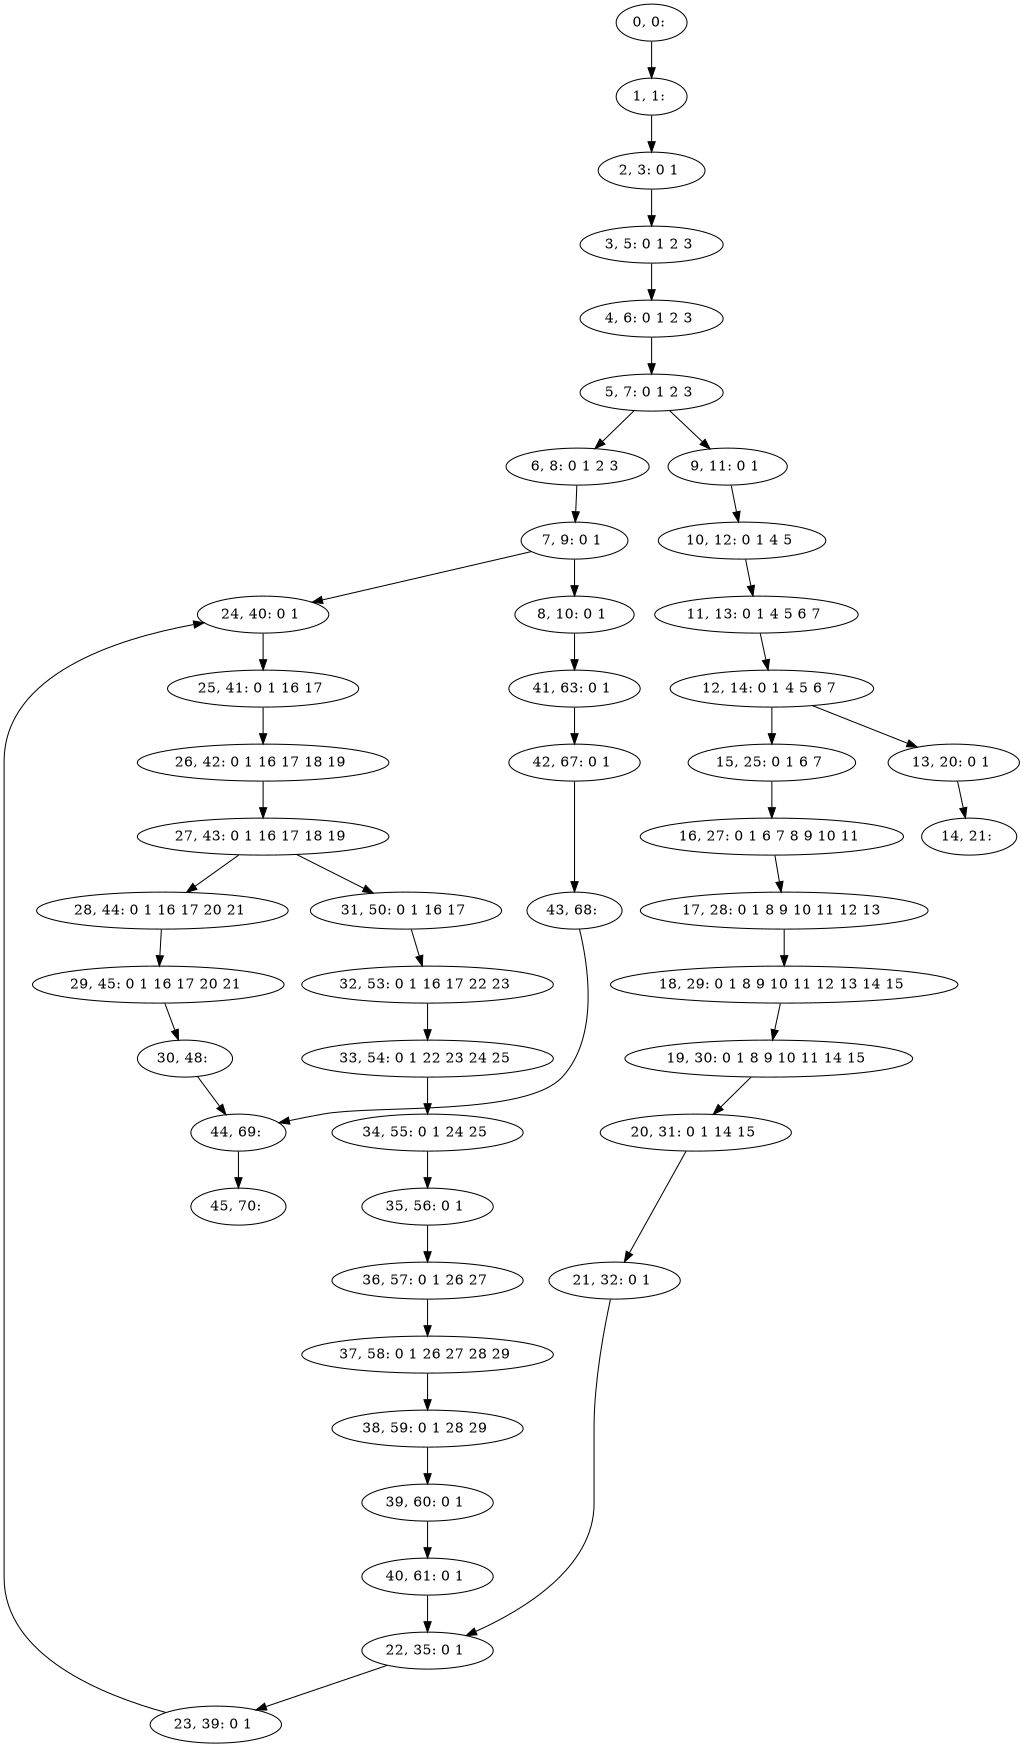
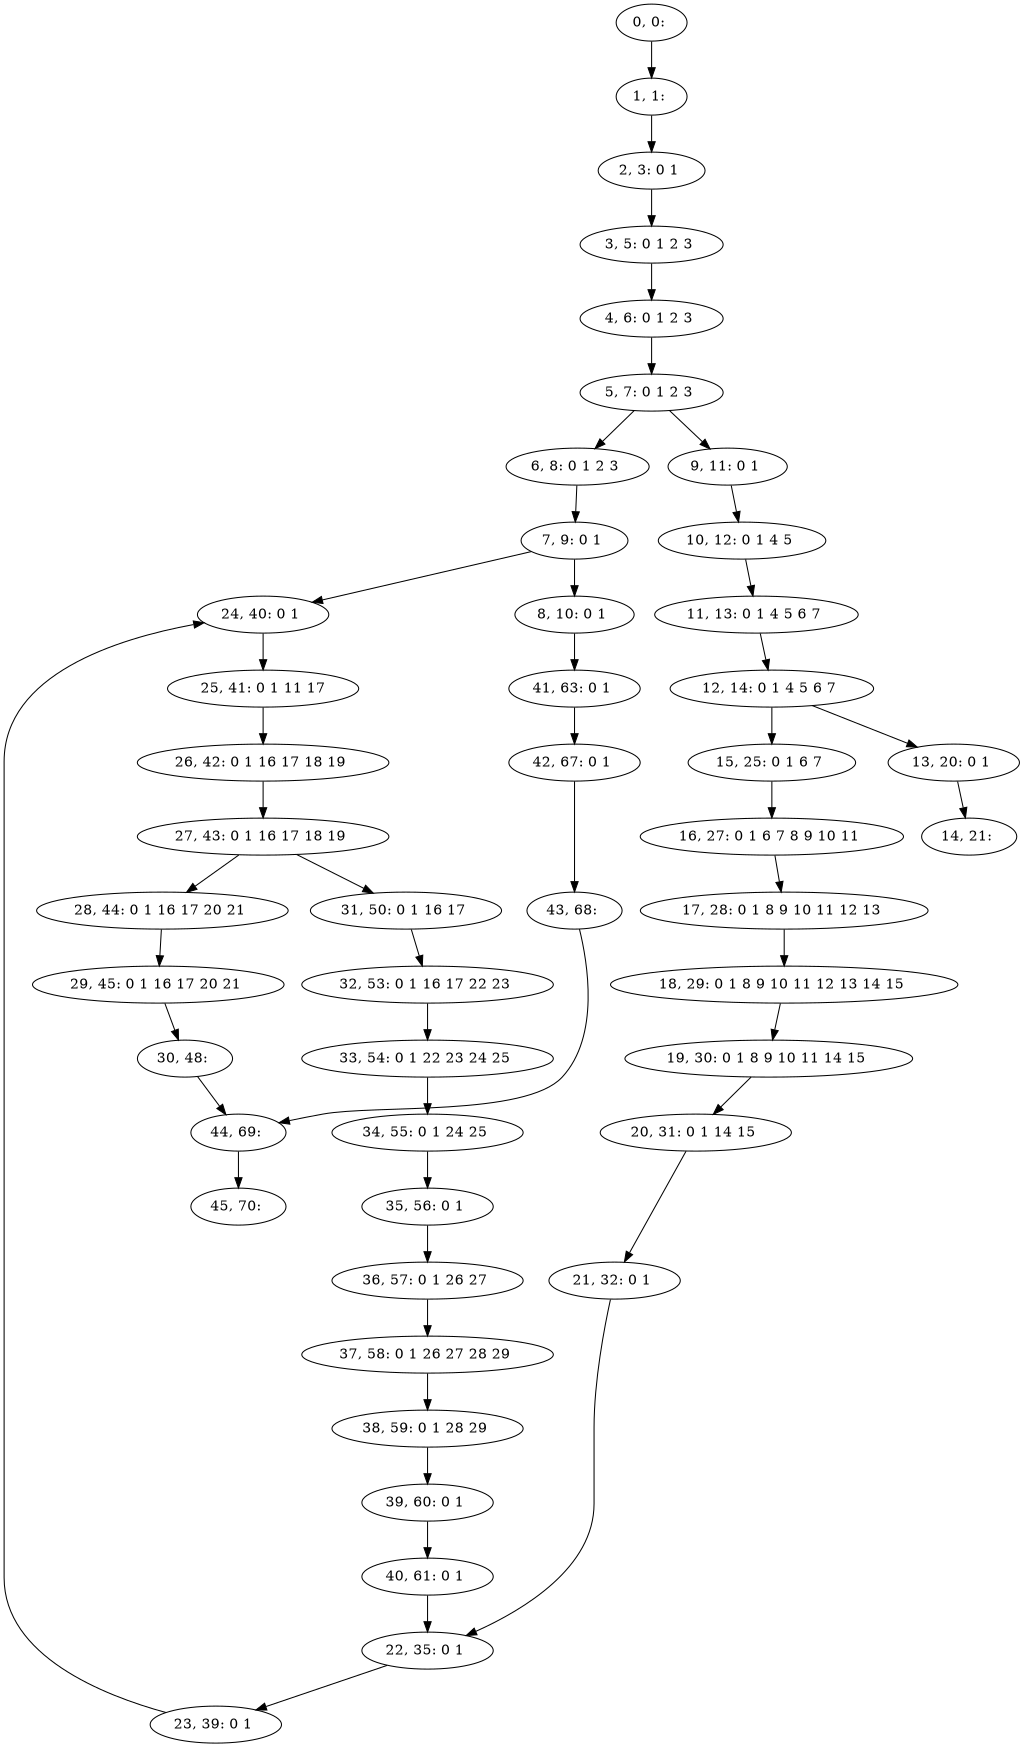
node "25, 41: 0 1 16 17": label "25, 41: 0 1 16 17" -> "25, 41: 0 1 11 17"
